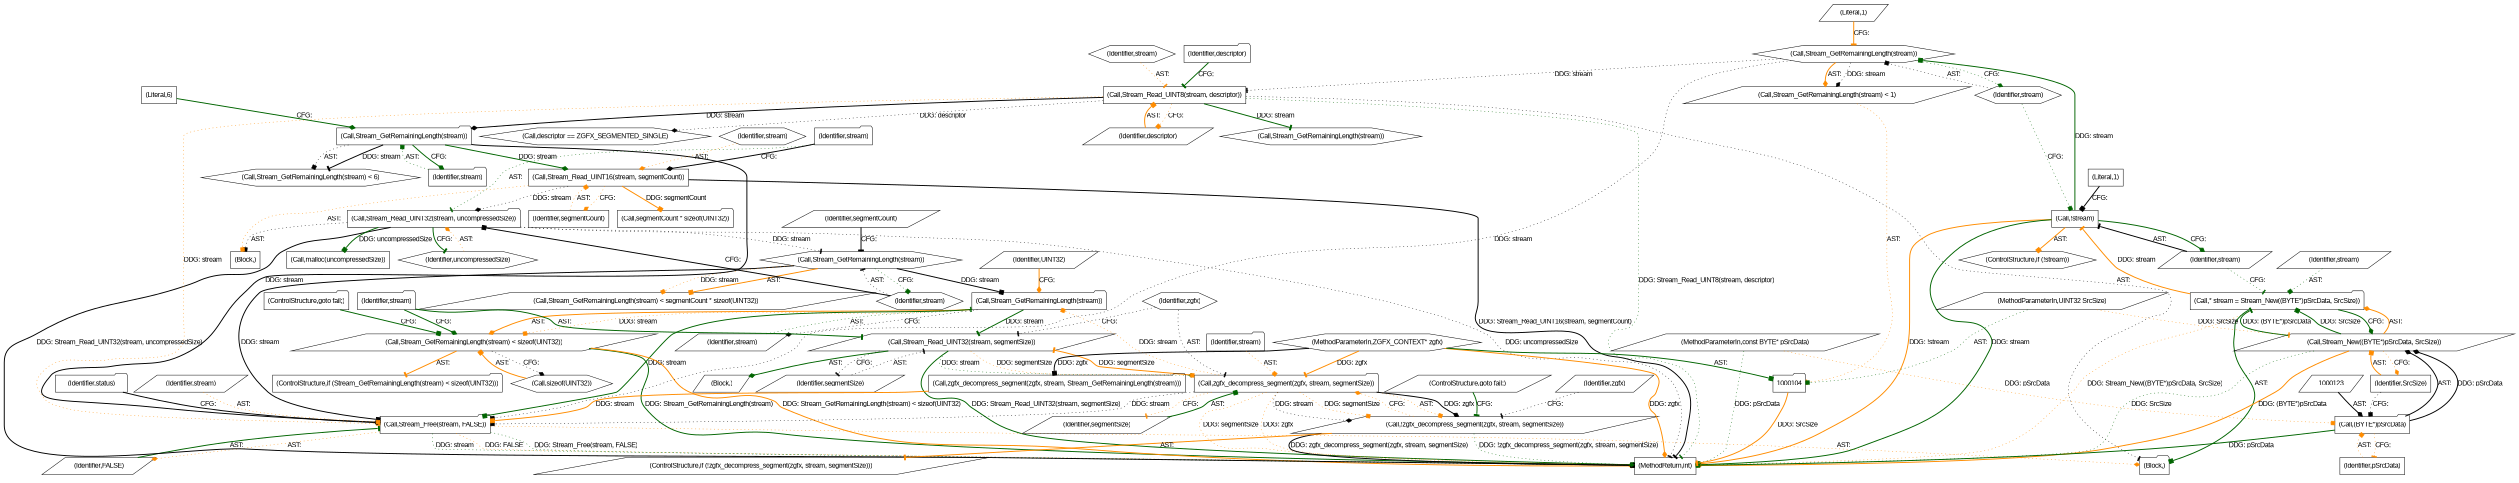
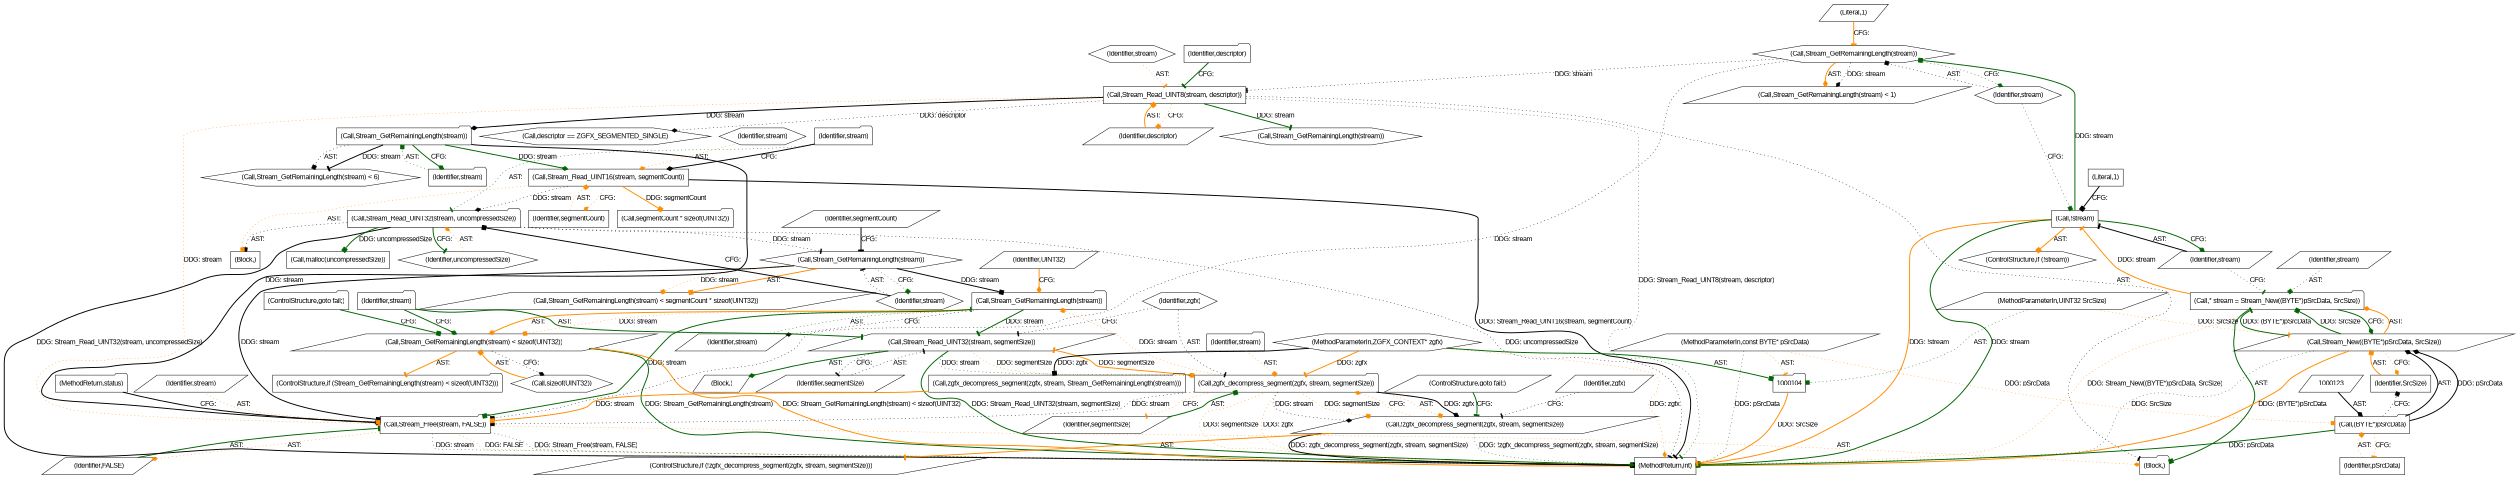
node "(Literal,6)": removed
edge "(Call,Stream_GetRemainingLength(stream) < 1)" -> "1000104": now "(MethodParameterIn,const BYTE* pSrcData)" -> "1000104"
edge "(MethodParameterIn,ZGFX_CONTEXT* zgfx)" -> "(MethodReturn,int)": style bold -> dotted
node "(Identifier,status)": label "(Identifier,status)" -> "(MethodReturn,status)"
edge "(Identifier,SrcSize)" -> "(Call,(BYTE*)pSrcData)": reversed
